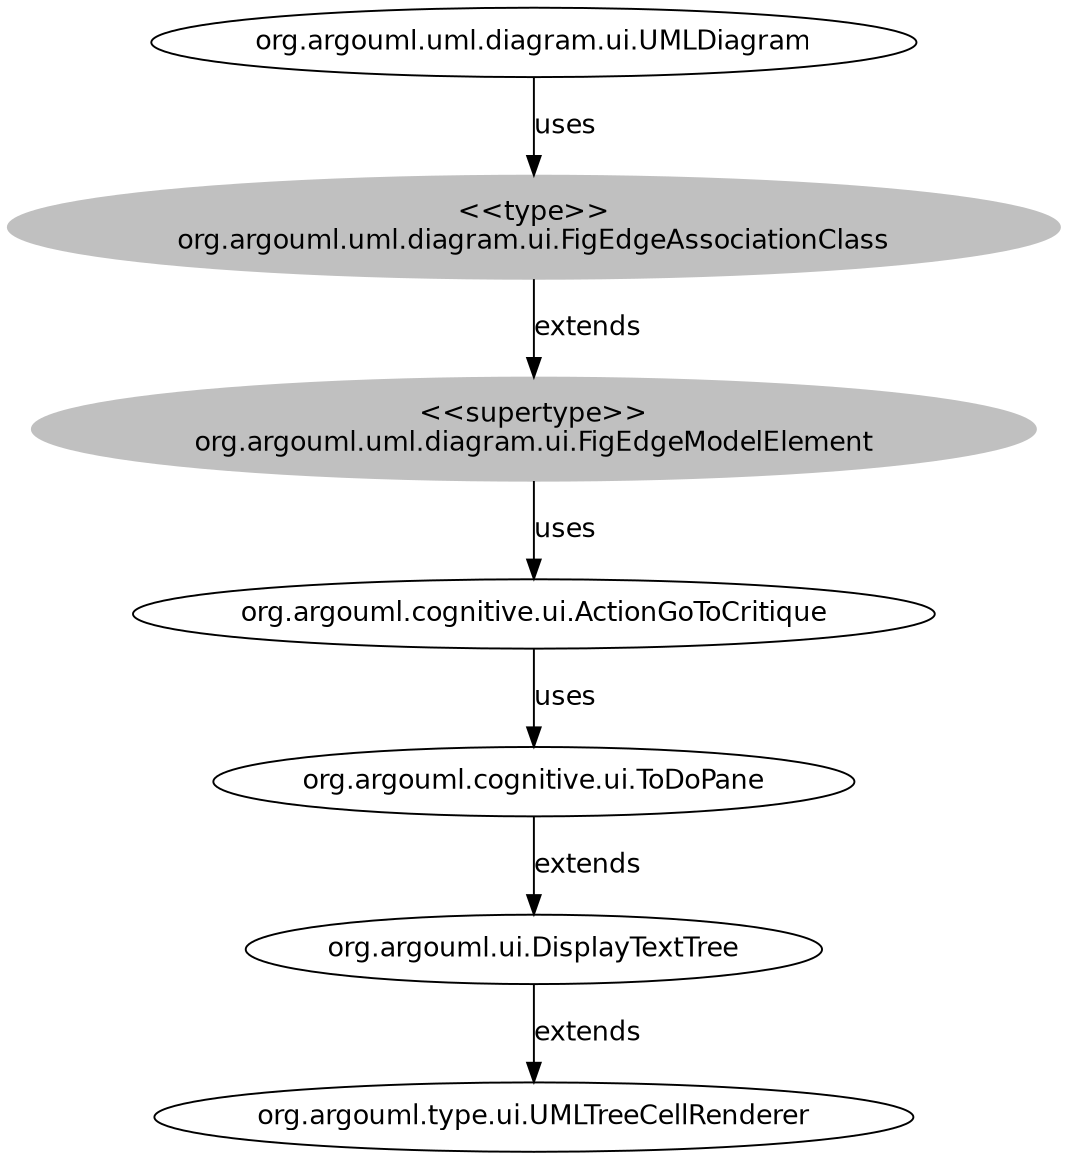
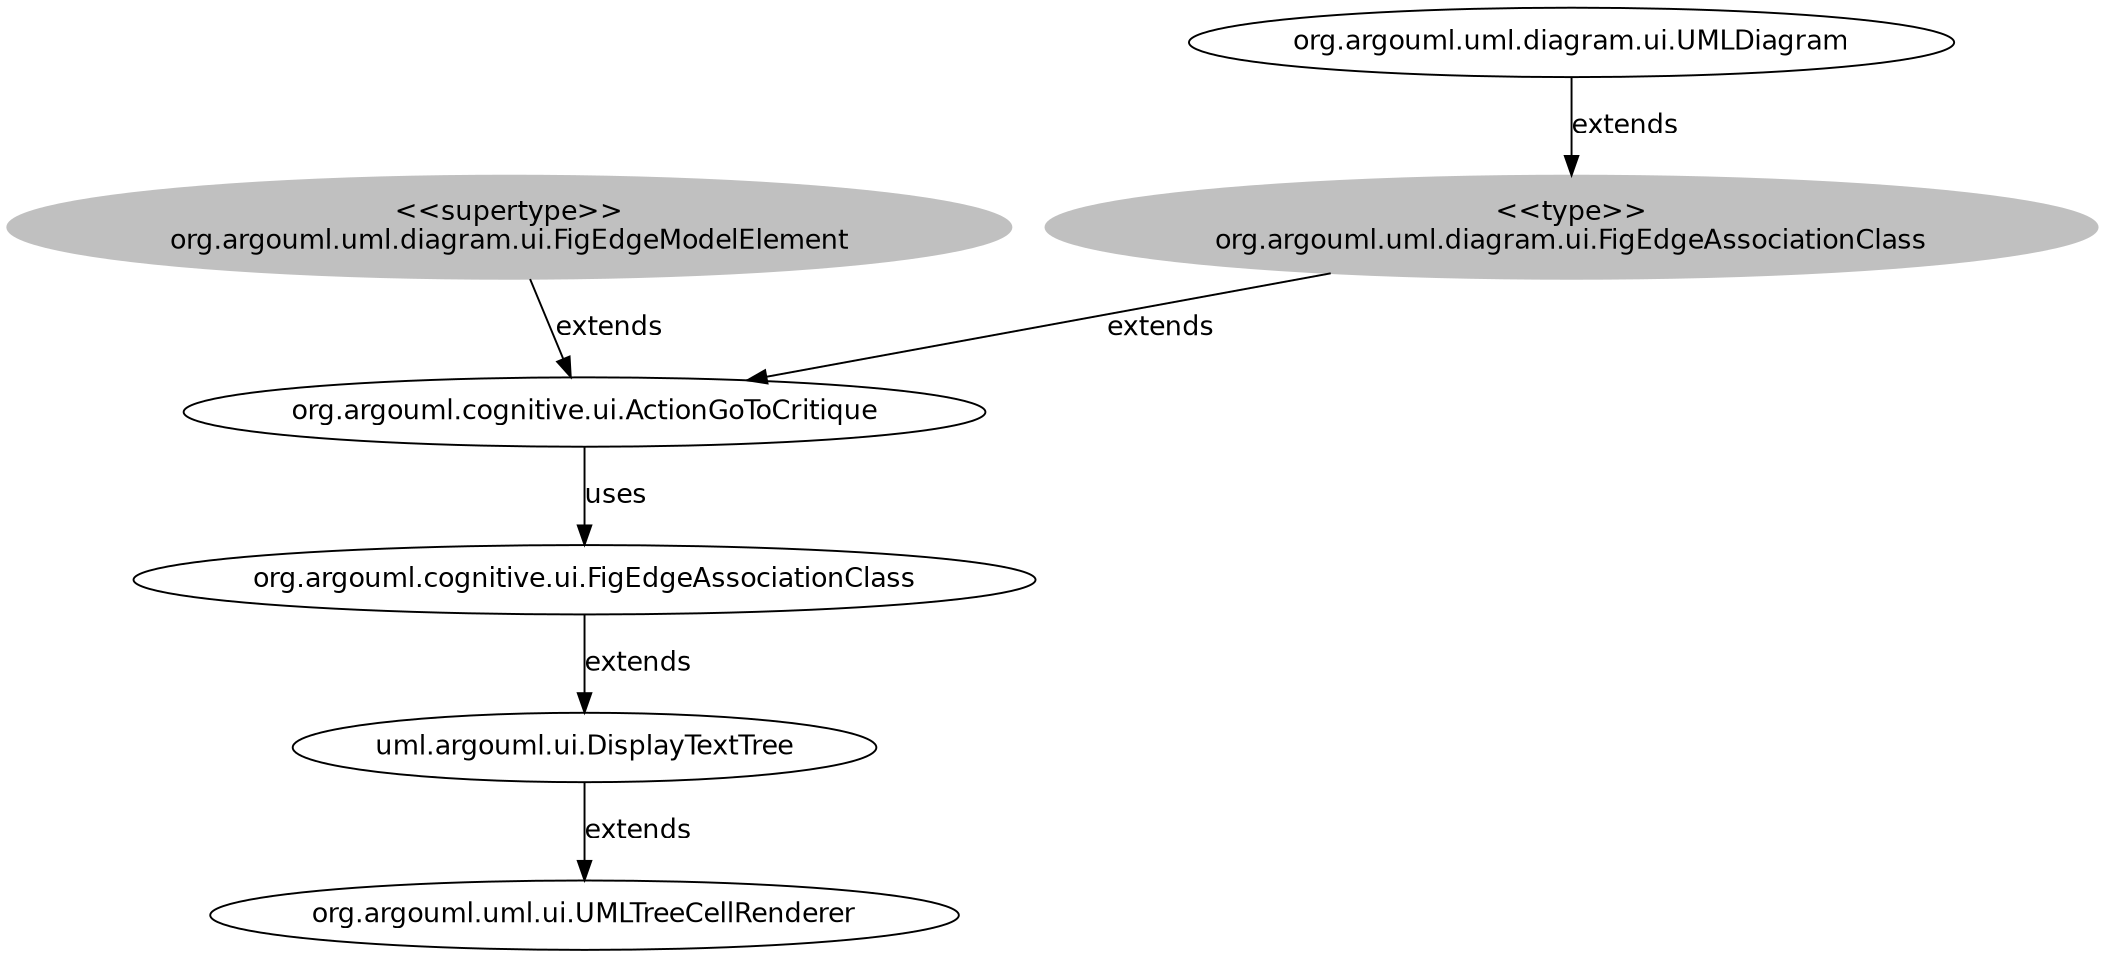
edge "org.argouml.uml.diagram.ui.UMLDiagram" -> "<<type>> org.argouml.uml.diagram.ui.FigEdgeAssociationClass": label "uses" -> "extends"
edge "<<type>> org.argouml.uml.diagram.ui.FigEdgeAssociationClass" -> "<<supertype>> org.argouml.uml.diagram.ui.FigEdgeModelElement": now "<<type>> org.argouml.uml.diagram.ui.FigEdgeAssociationClass" -> "org.argouml.cognitive.ui.ActionGoToCritique"
edge "<<supertype>> org.argouml.uml.diagram.ui.FigEdgeModelElement" -> "org.argouml.cognitive.ui.ActionGoToCritique": label "uses" -> "extends"
node "org.argouml.cognitive.ui.ToDoPane": label "org.argouml.cognitive.ui.ToDoPane" -> "org.argouml.cognitive.ui.FigEdgeAssociationClass"
node "org.argouml.ui.DisplayTextTree": label "org.argouml.ui.DisplayTextTree" -> "uml.argouml.ui.DisplayTextTree"
node "org.argouml.type.ui.UMLTreeCellRenderer": label "org.argouml.type.ui.UMLTreeCellRenderer" -> "org.argouml.uml.ui.UMLTreeCellRenderer"
